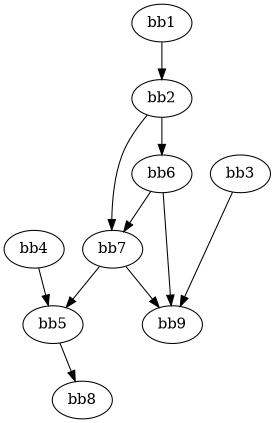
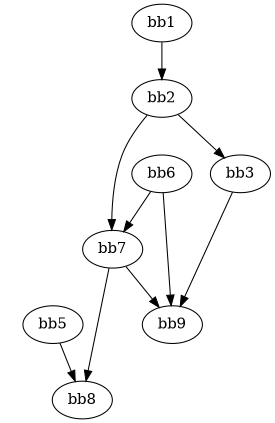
edge "bb2" -> "bb6": now "bb2" -> "bb3"
node "bb4": removed
edge "bb7" -> "bb5": now "bb7" -> "bb8"
